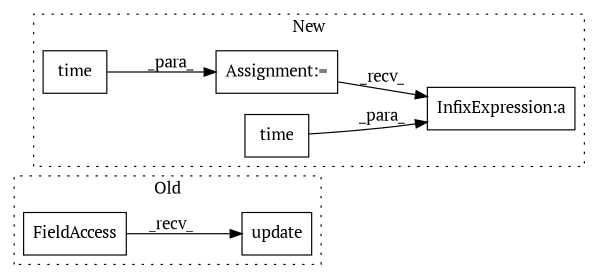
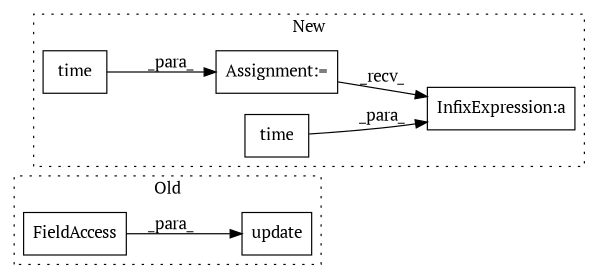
edge "FieldAccess" -> "update": label "_recv_" -> "_para_"
